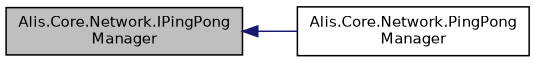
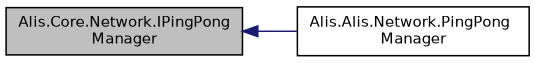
node "Alis.Core.Network.PingPong Manager": label "Alis.Core.Network.PingPong Manager" -> "Alis.Alis.Network.PingPong Manager"
